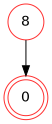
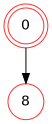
edge "8" -> "0": reversed
